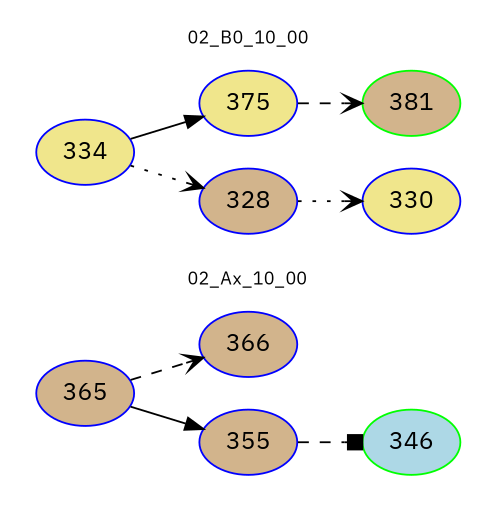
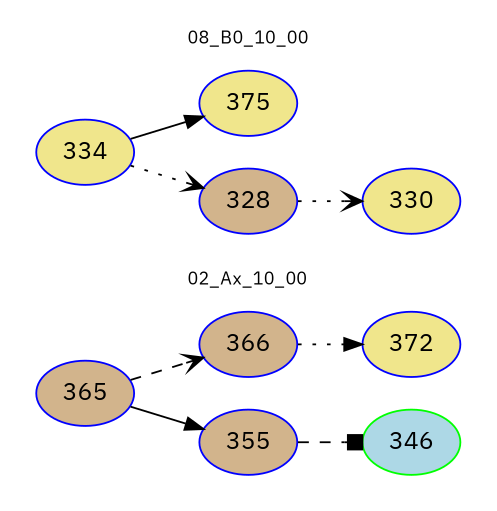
cluster "02_B0_10_00": label "02_B0_10_00" -> "08_B0_10_00"
node "381": removed
node "372": added
